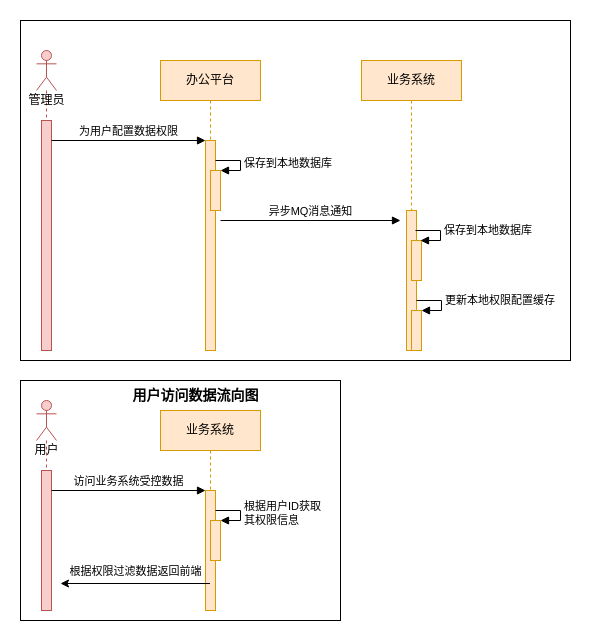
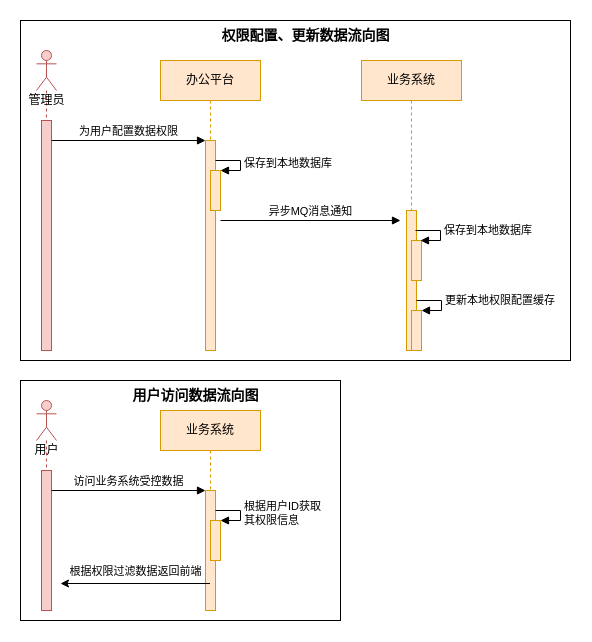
node "权限配置、更新数据流向图": added
